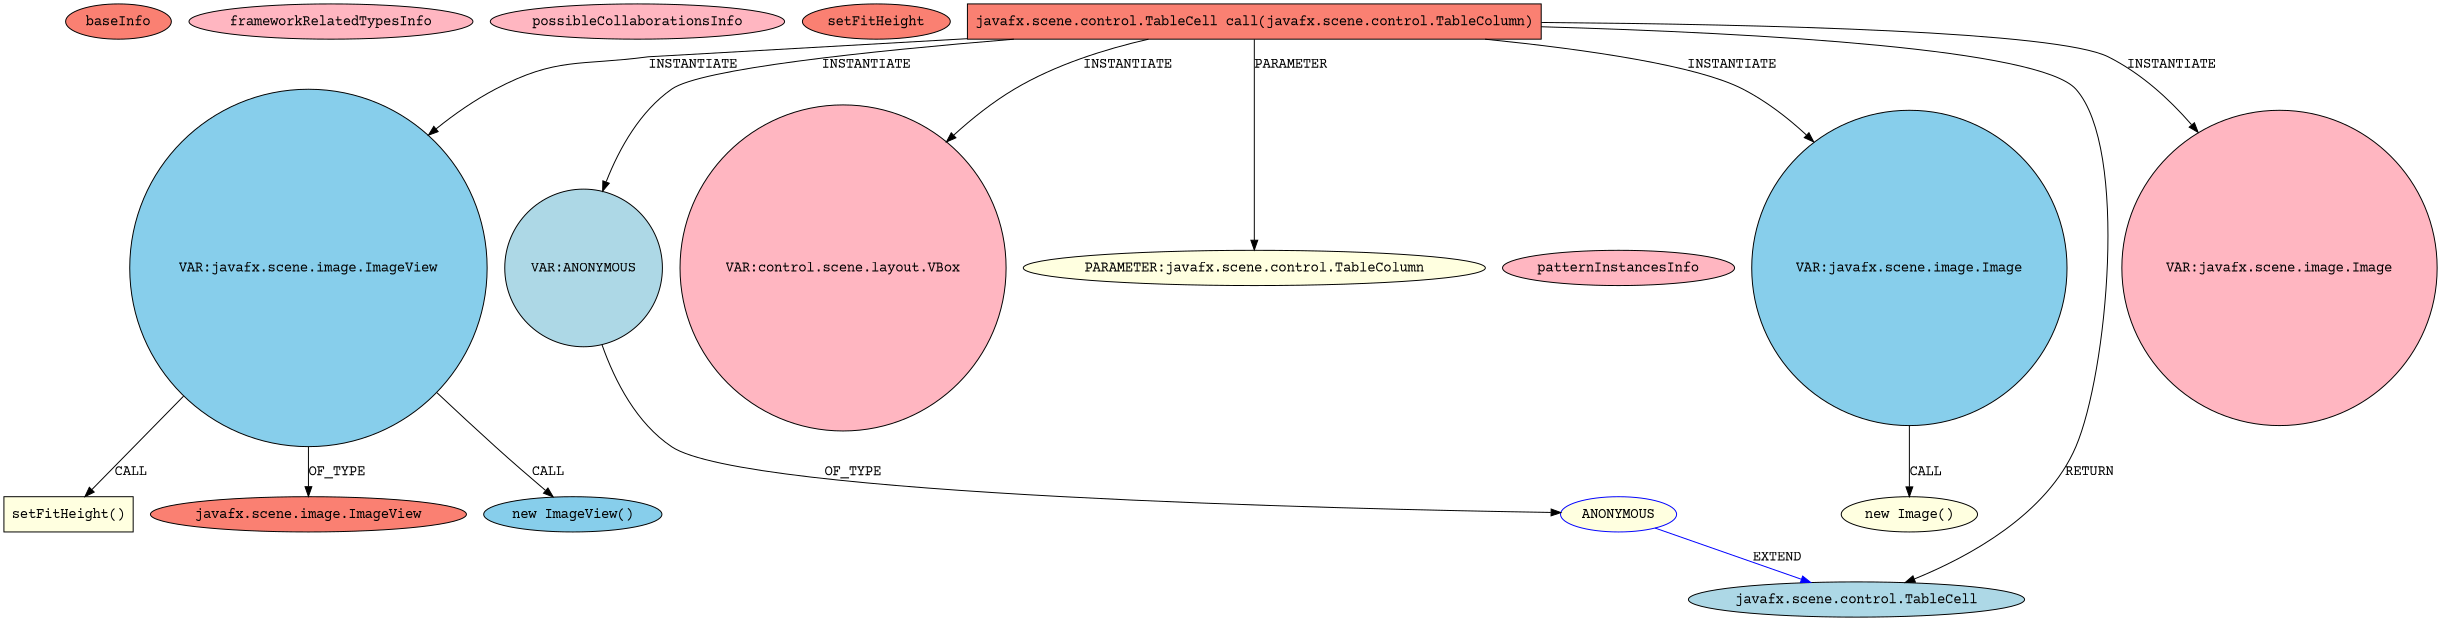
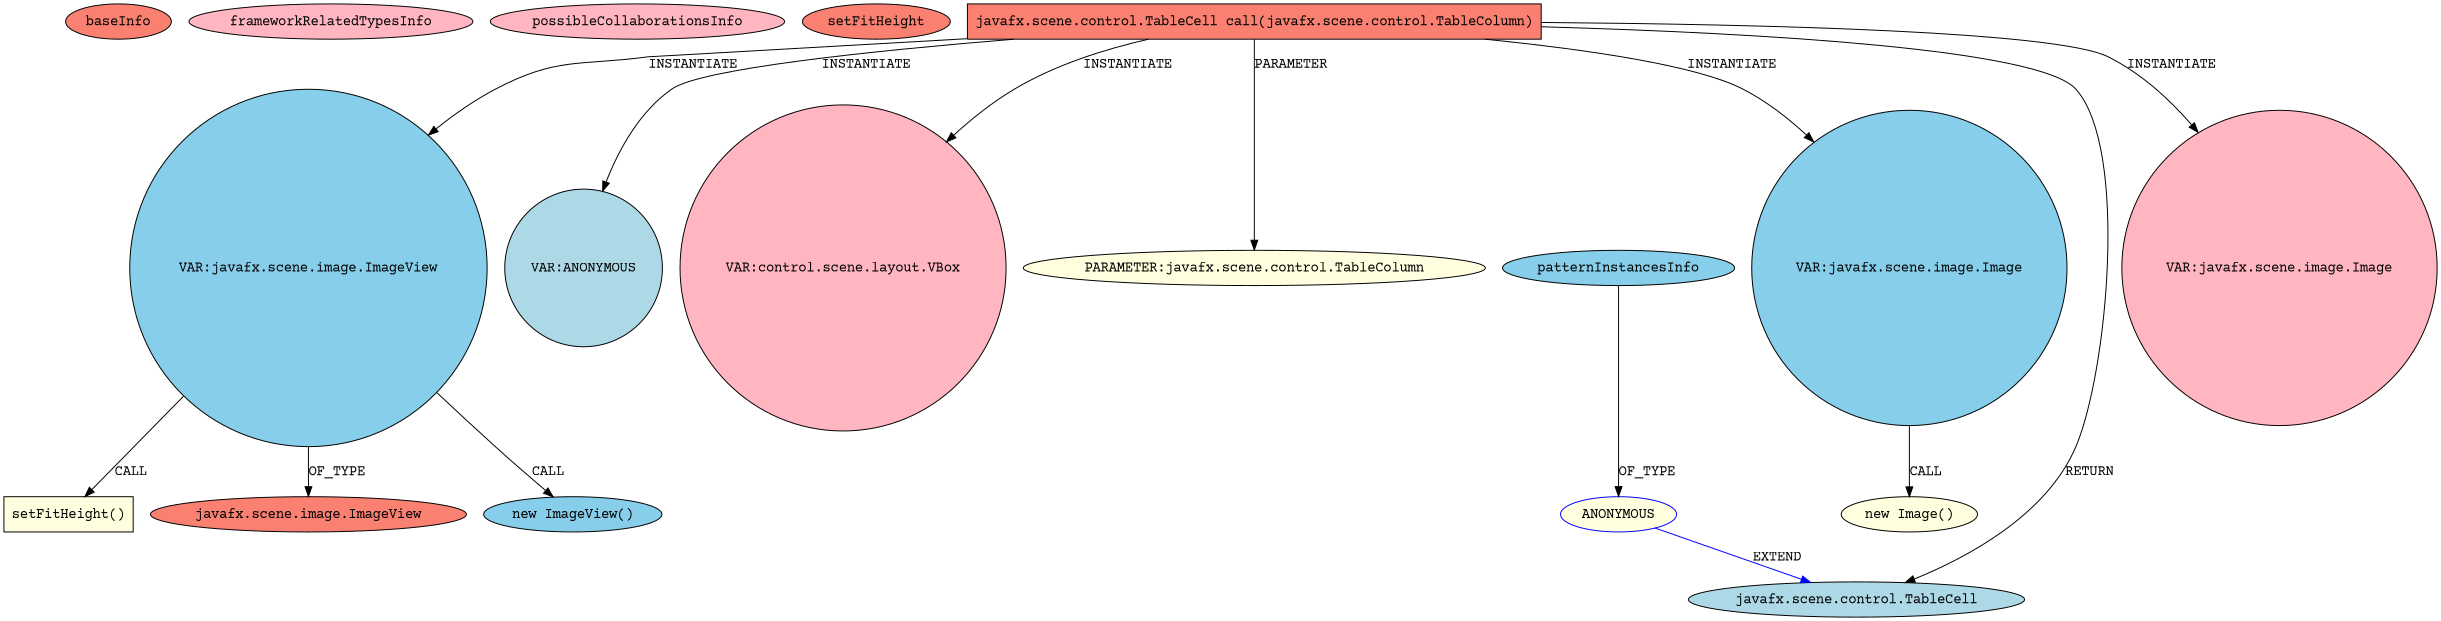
node "patternInstancesInfo": fillcolor lightpink -> skyblue
edge "VAR:ANONYMOUS" -> "ANONYMOUS": now "patternInstancesInfo" -> "ANONYMOUS"
